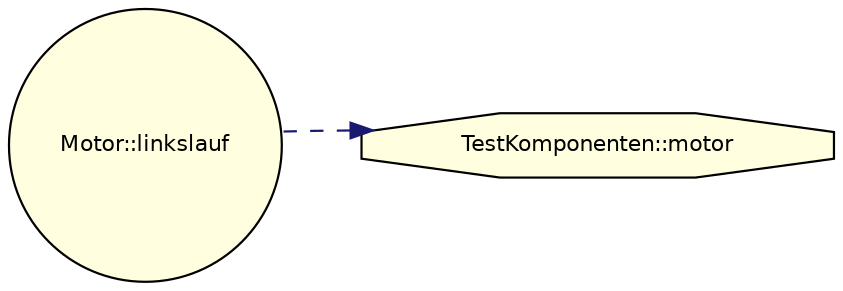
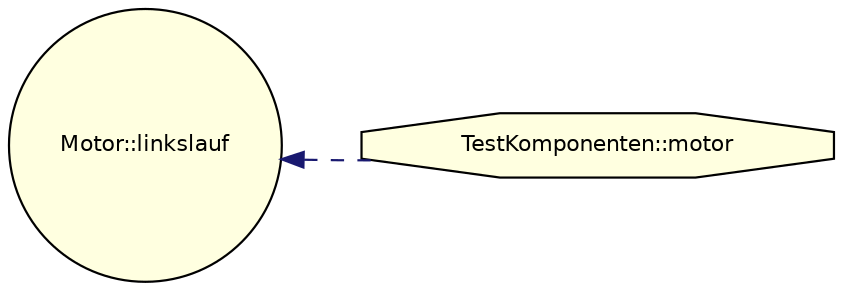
edge "Motor::linkslauf" -> "TestKomponenten::motor": reversed
